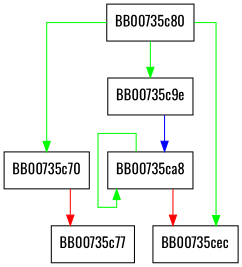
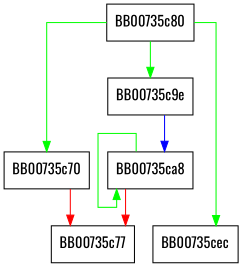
edge "BB00735ca8" -> "BB00735cec": now "BB00735ca8" -> "BB00735c77"
